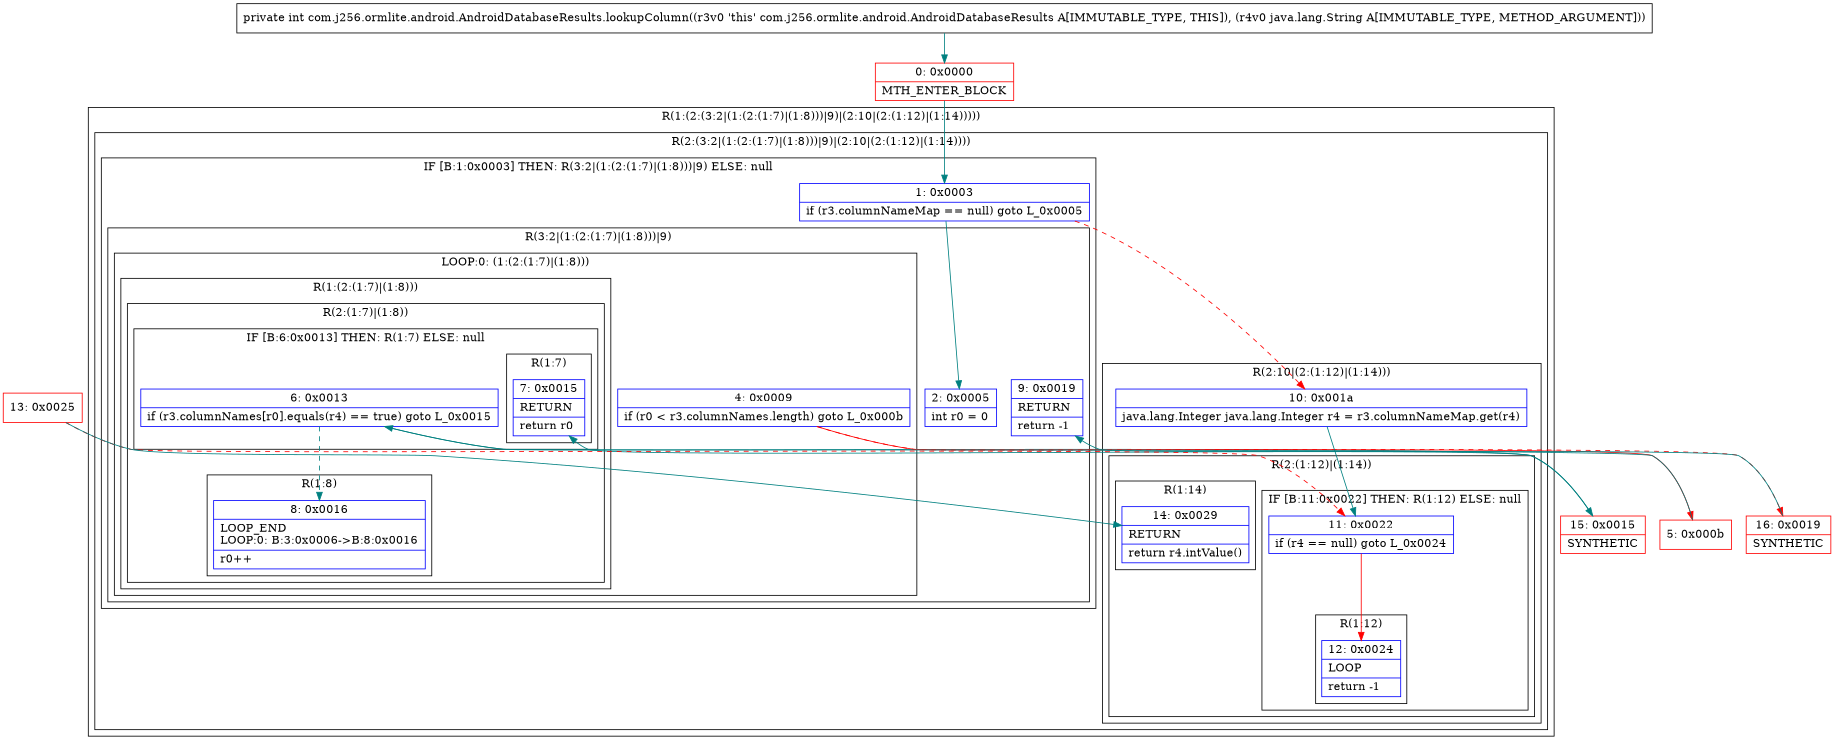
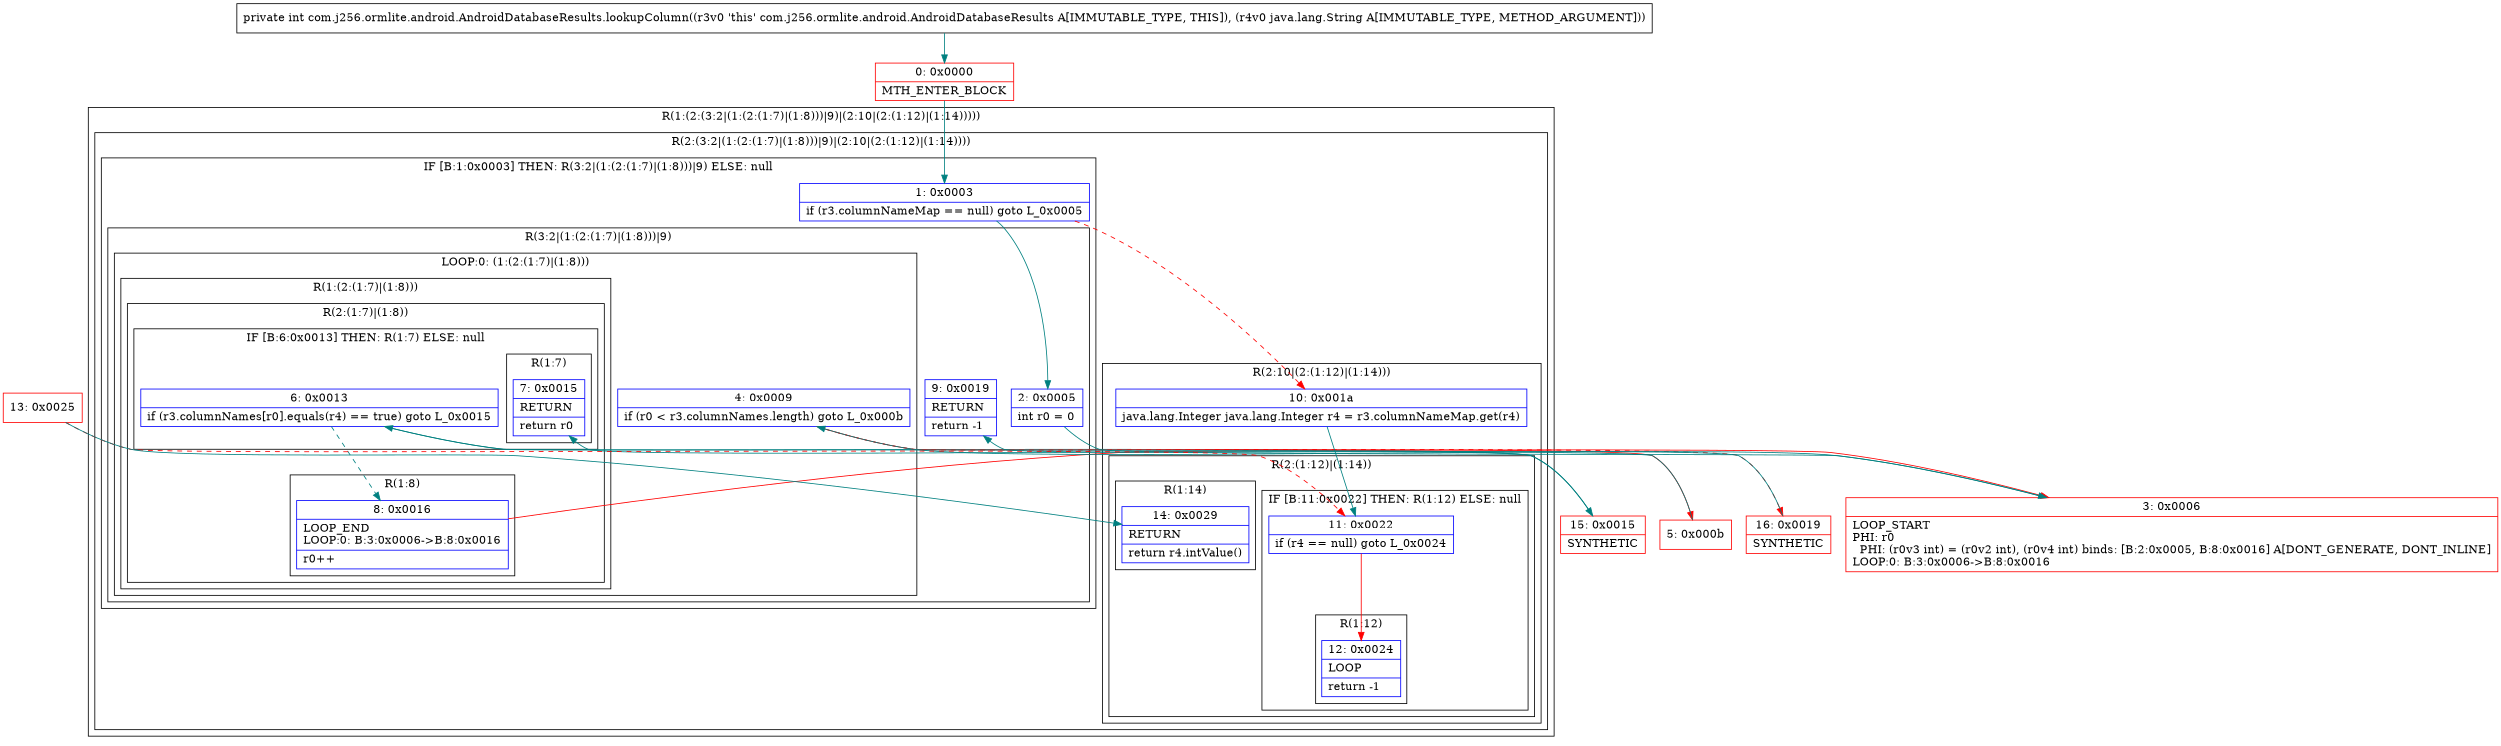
node "3: 0x0006": added
